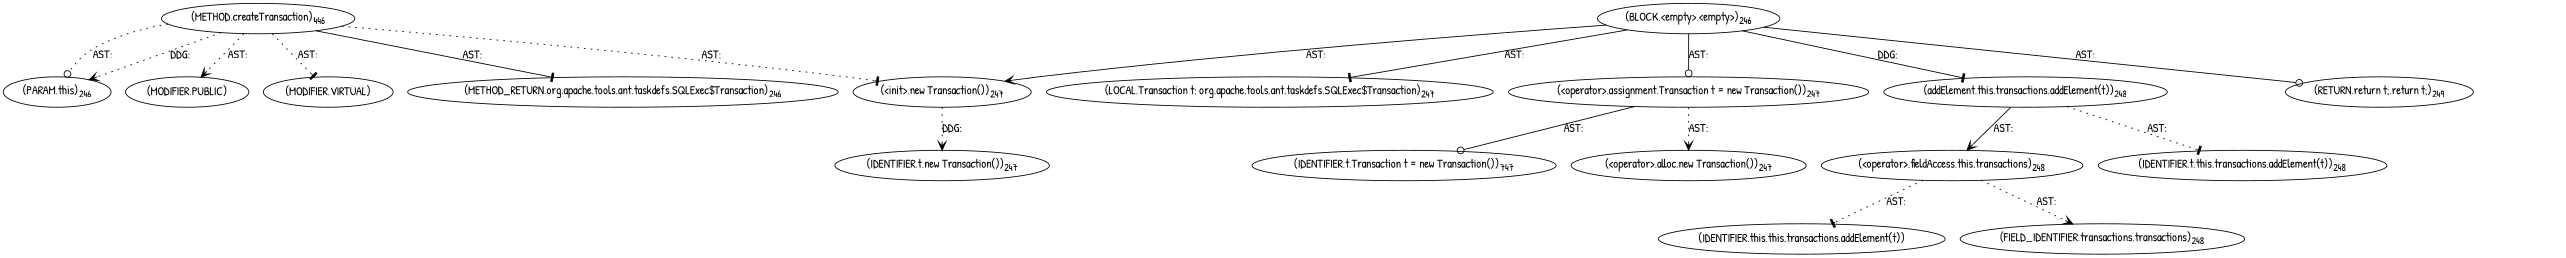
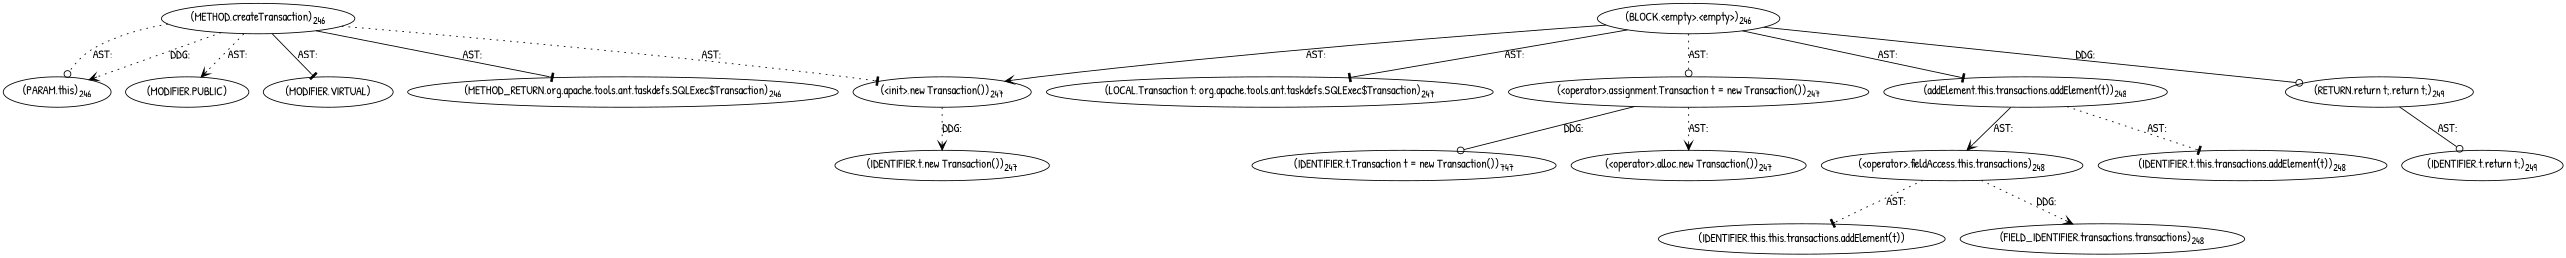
node "(METHOD,createTransaction)": text "446" -> "246"
edge "(BLOCK,<empty>,<empty>)" -> "(<operator>.assignment,Transaction t = new Transaction())": style solid -> dotted
edge "(METHOD,createTransaction)" -> "(MODIFIER,VIRTUAL)": style dotted -> solid
edge "(BLOCK,<empty>,<empty>)" -> "(addElement,this.transactions.addElement(t))": label "DDG: " -> "AST: "
edge "(BLOCK,<empty>,<empty>)" -> "(RETURN,return t;,return t;)": label "AST: " -> "DDG: "
edge "(<operator>.assignment,Transaction t = new Transaction())" -> "(IDENTIFIER,t,Transaction t = new Transaction())": label "AST: " -> "DDG: "
node "(IDENTIFIER,t,return t;)": added
edge "(<operator>.fieldAccess,this.transactions)" -> "(FIELD_IDENTIFIER,transactions,transactions)": label "AST: " -> "DDG: "
